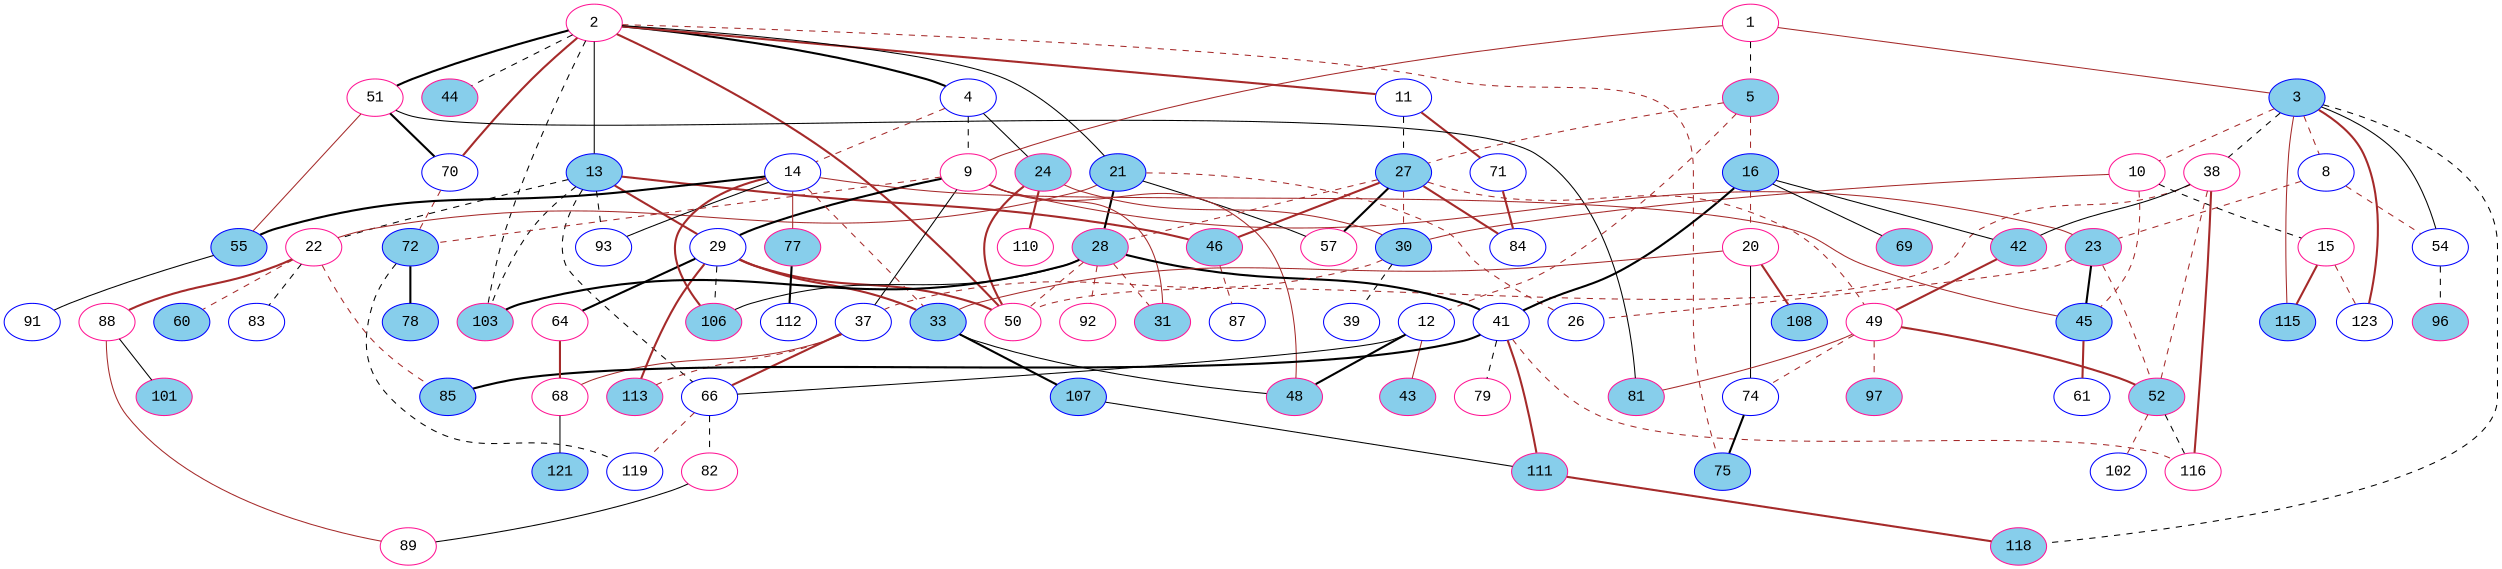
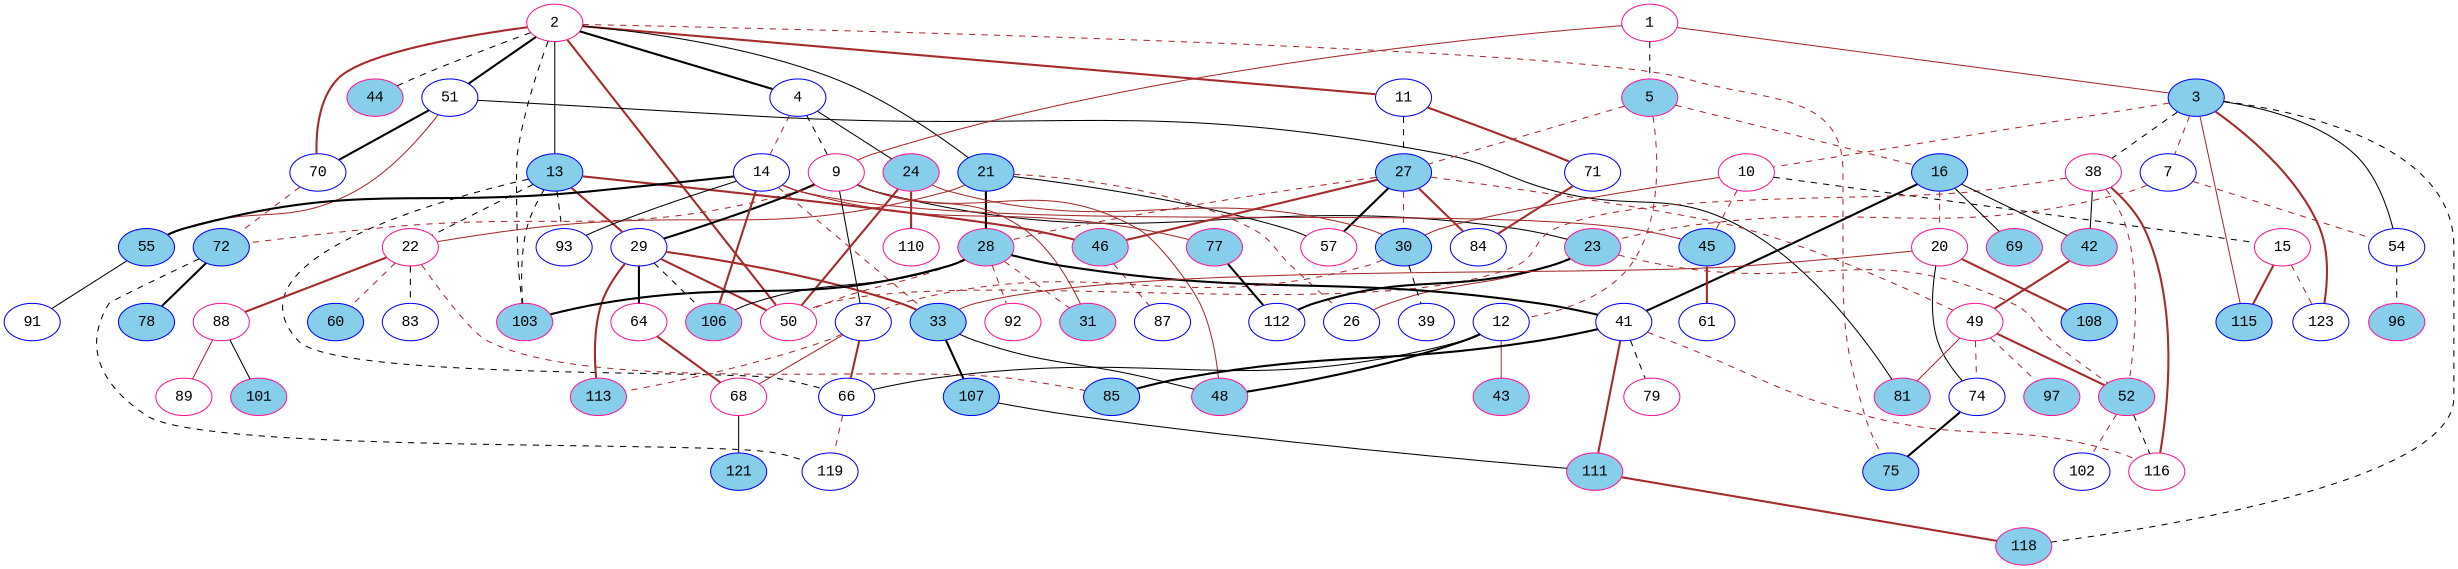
node "51": color deeppink -> blue
node "8": label "8" -> "7"
edge "9" -- "23": color brown -> black
edge "23" -- "45": now "23" -- "112"
edge "23" -- "26": style dashed -> solid
node "82": removed
